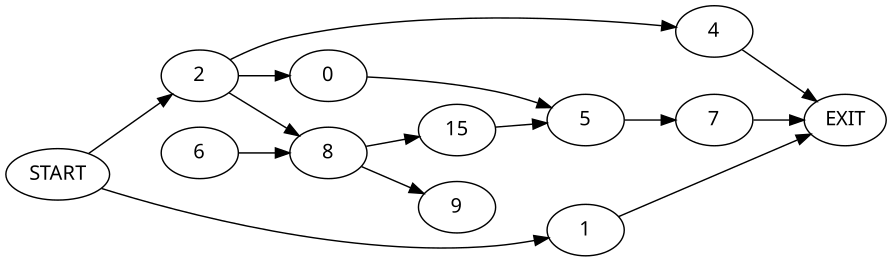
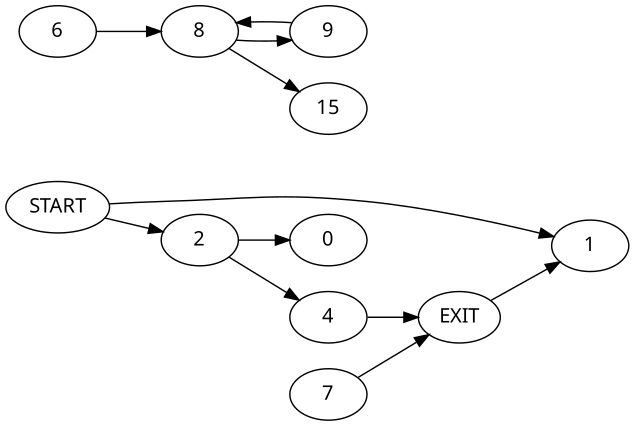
edge "2" -> "8": now "9" -> "8"
node "5": removed
edge "1" -> "EXIT": reversed
